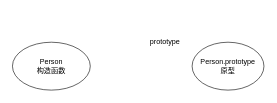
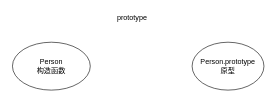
node "prototype": moved (165, 42) -> (132, 18)
